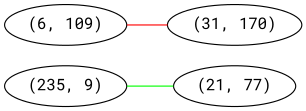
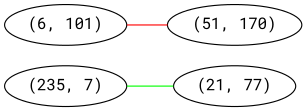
node "(6, 109)": label "(6, 109)" -> "(6, 101)"
node "(31, 170)": label "(31, 170)" -> "(51, 170)"
node "(235, 9)": label "(235, 9)" -> "(235, 7)"
